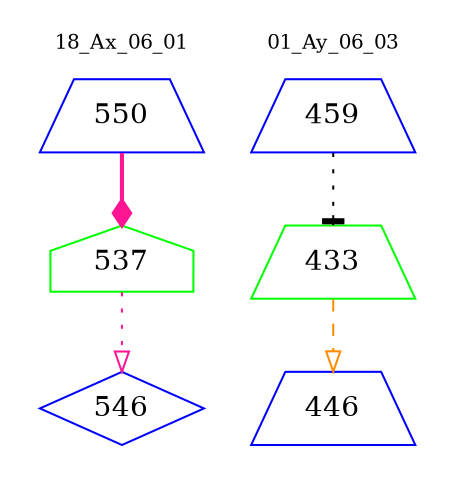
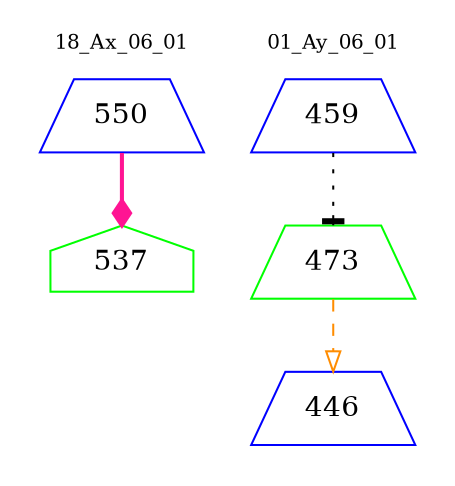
cluster "01_Ay_06_03": label "01_Ay_06_03" -> "01_Ay_06_01"
node "433": label "433" -> "473"
node "546": removed
